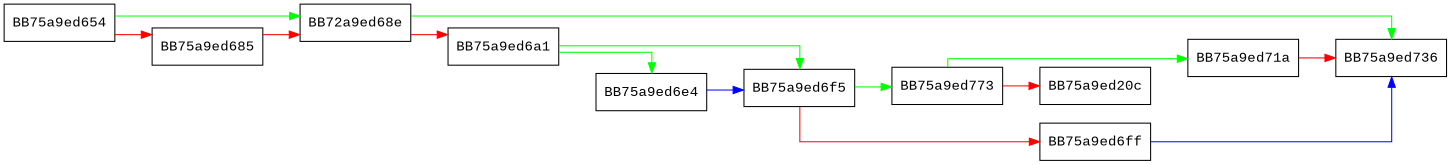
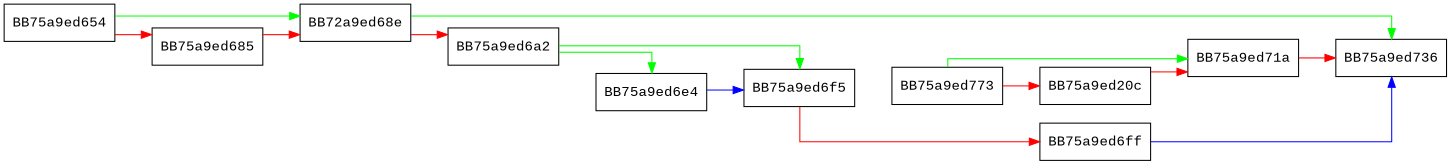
node "BB75a9ed6a1": label "BB75a9ed6a1" -> "BB75a9ed6a2"
edge "BB75a9ed20c" -> "BB75a9ed71a": added
edge "BB75a9ed6f5" -> "BB75a9ed773": removed
